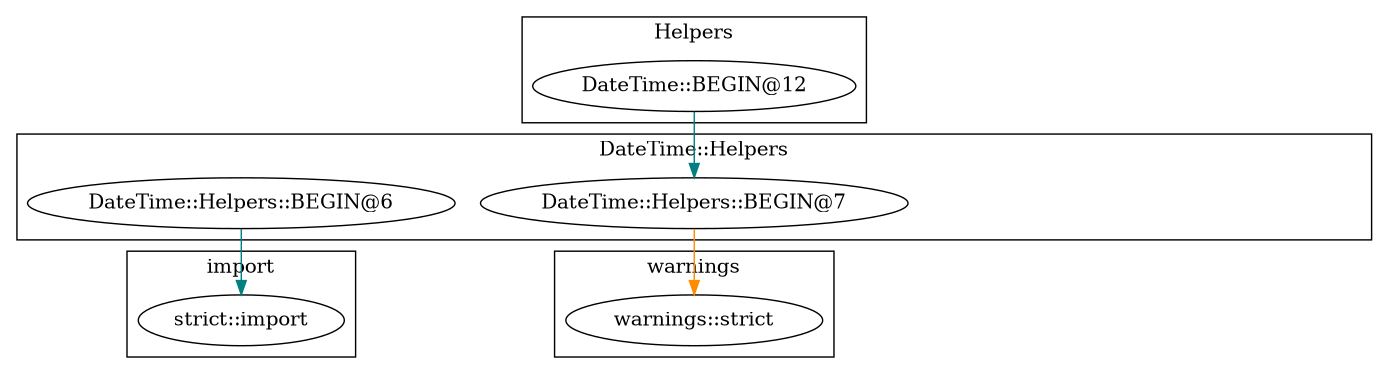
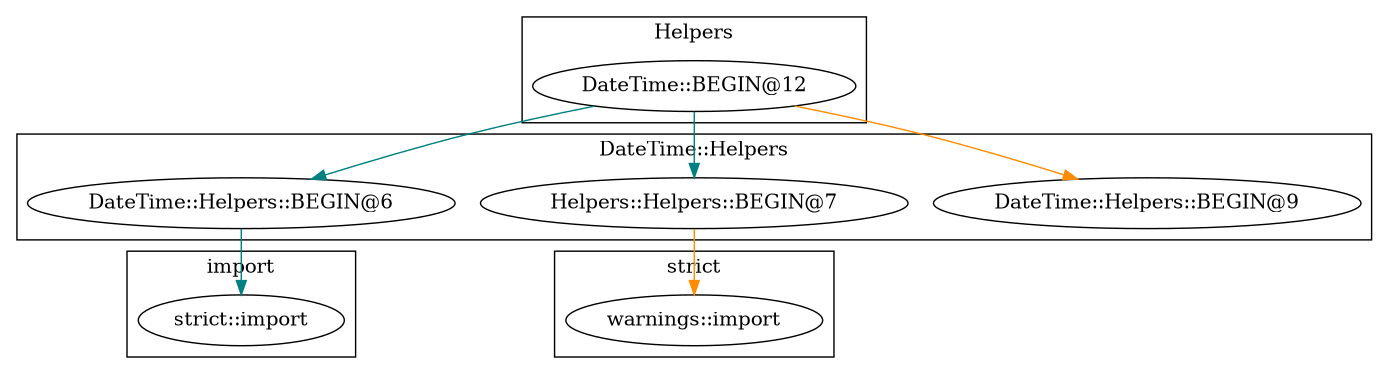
edge "DateTime::BEGIN@12" -> "DateTime::Helpers::BEGIN@6": added
node "DateTime::Helpers::BEGIN@7": label "DateTime::Helpers::BEGIN@7" -> "Helpers::Helpers::BEGIN@7"
node "DateTime::Helpers::BEGIN@9": added
cluster "warnings": label "warnings" -> "strict"
node "warnings::strict": label "warnings::strict" -> "warnings::import"
